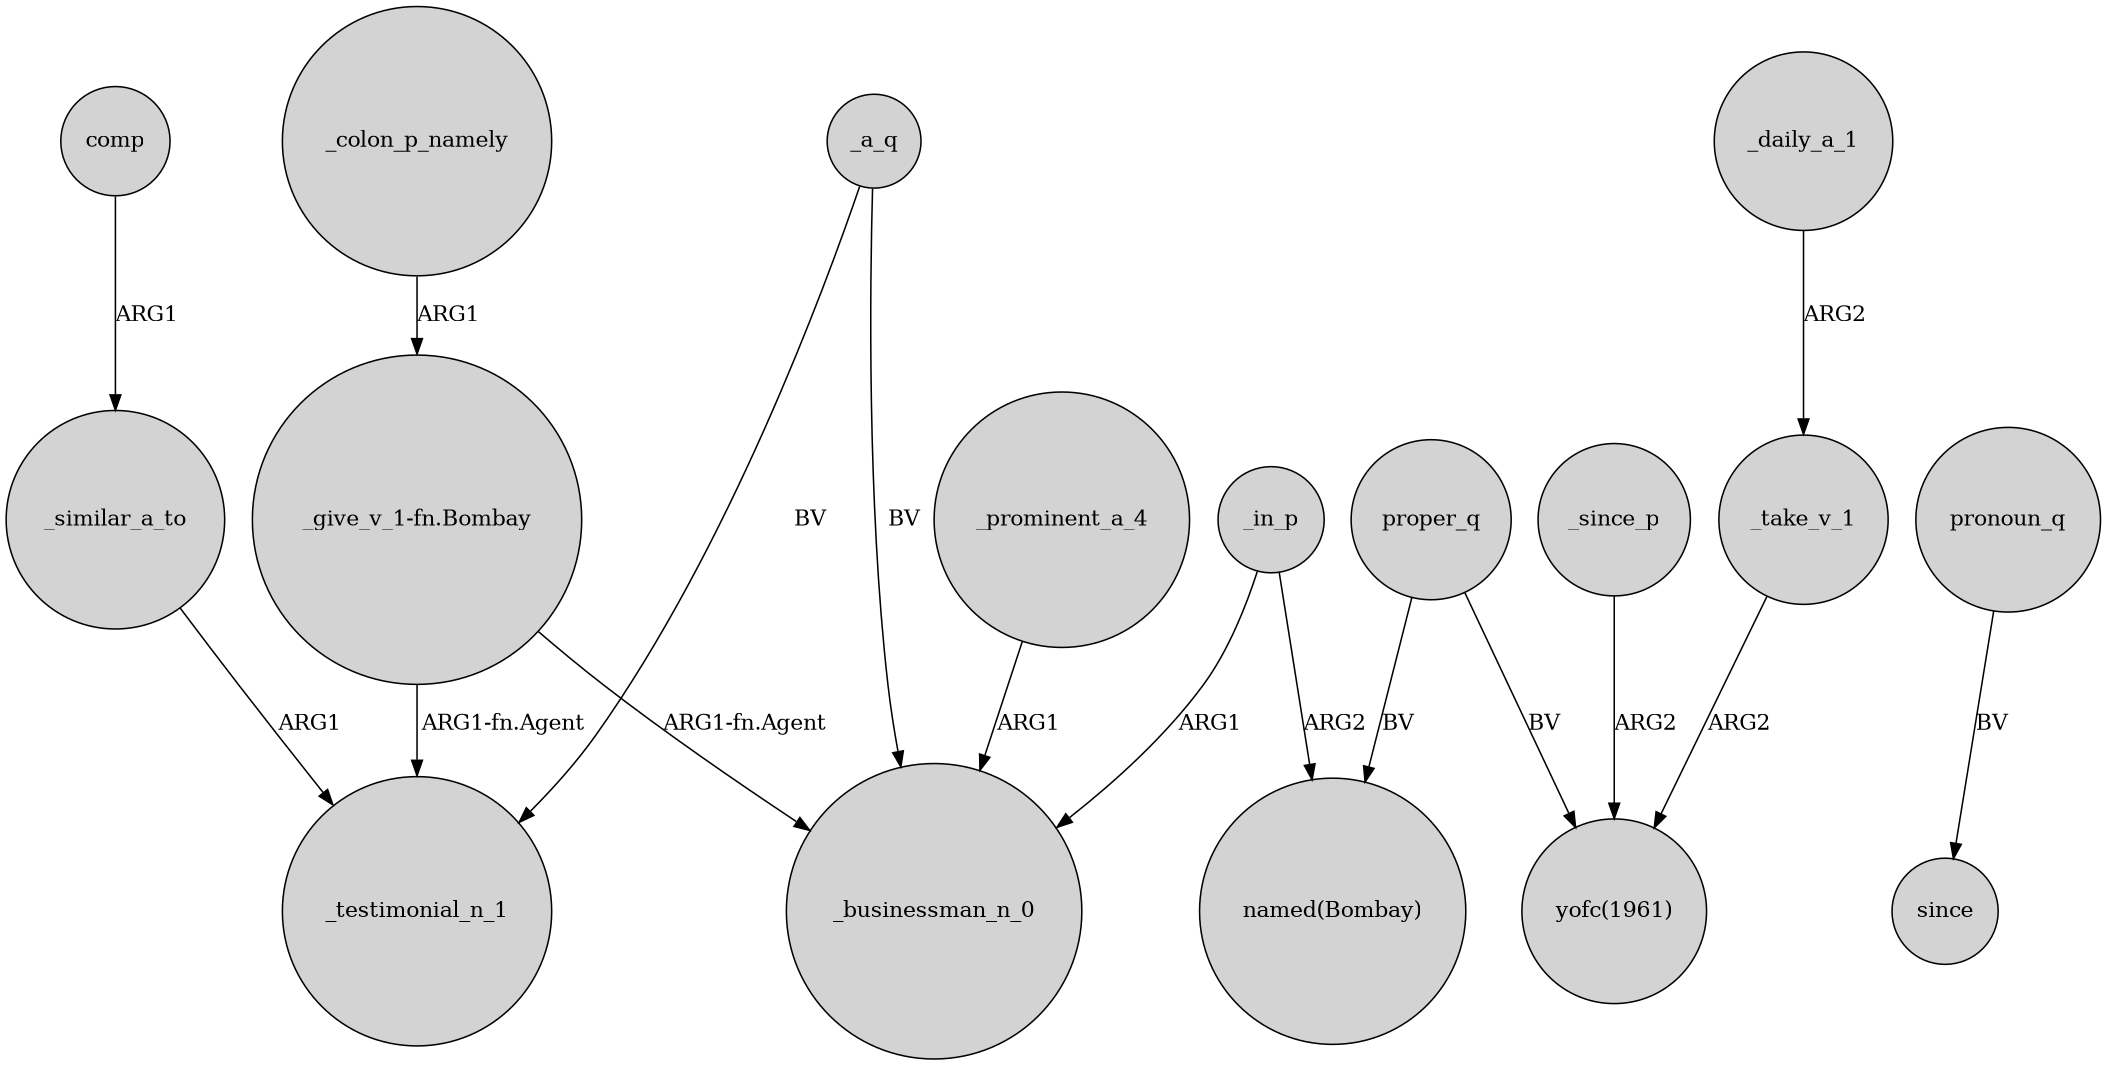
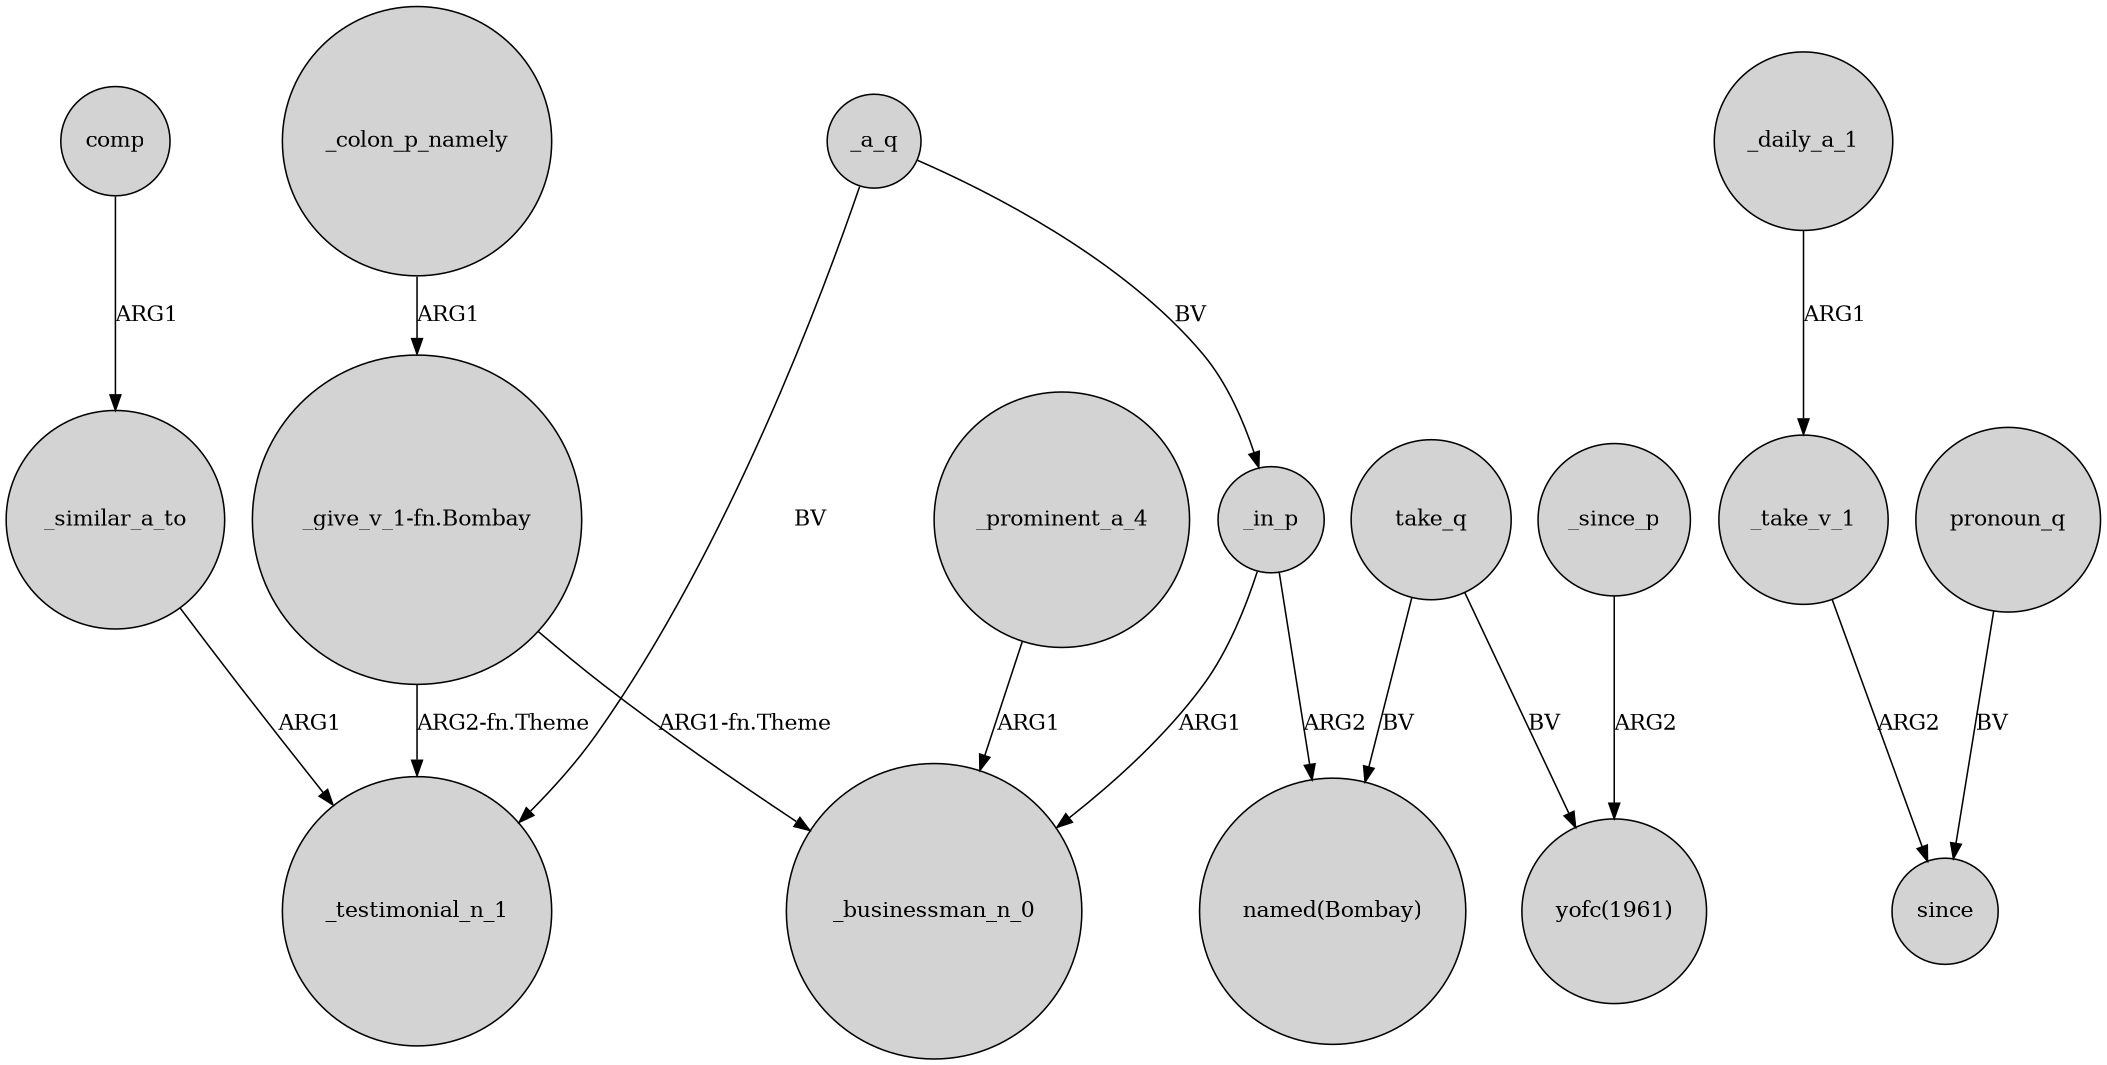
edge "_daily_a_1" -> "_take_v_1": label "ARG2" -> "ARG1"
edge "_a_q" -> "_businessman_n_0": now "_a_q" -> "_in_p"
node "proper_q": label "proper_q" -> "take_q"
edge "_take_v_1" -> "yofc(1961)": now "_take_v_1" -> "since"
edge "_give_v_1-fn.Bombay" -> "_testimonial_n_1": label "ARG1-fn.Agent" -> "ARG2-fn.Theme"
edge "_give_v_1-fn.Bombay" -> "_businessman_n_0": label "ARG1-fn.Agent" -> "ARG1-fn.Theme"
